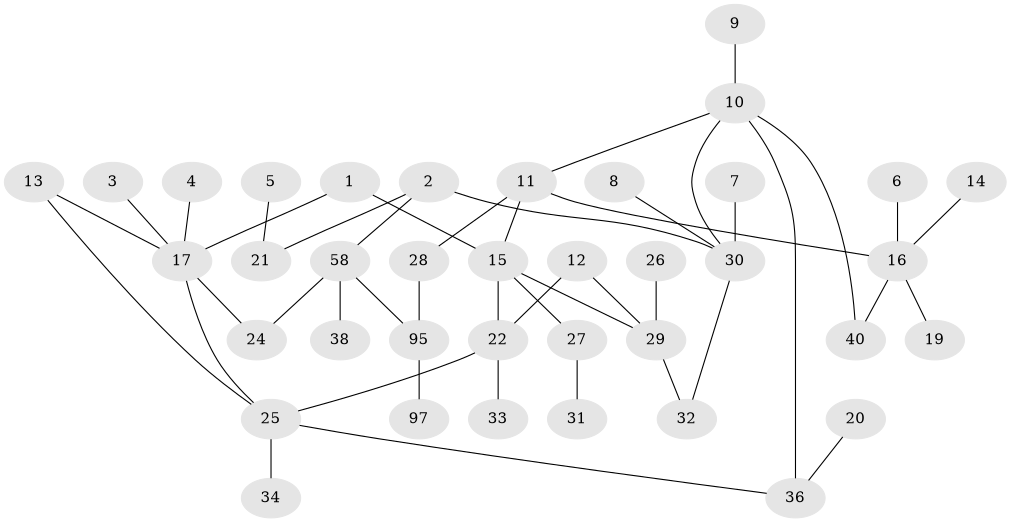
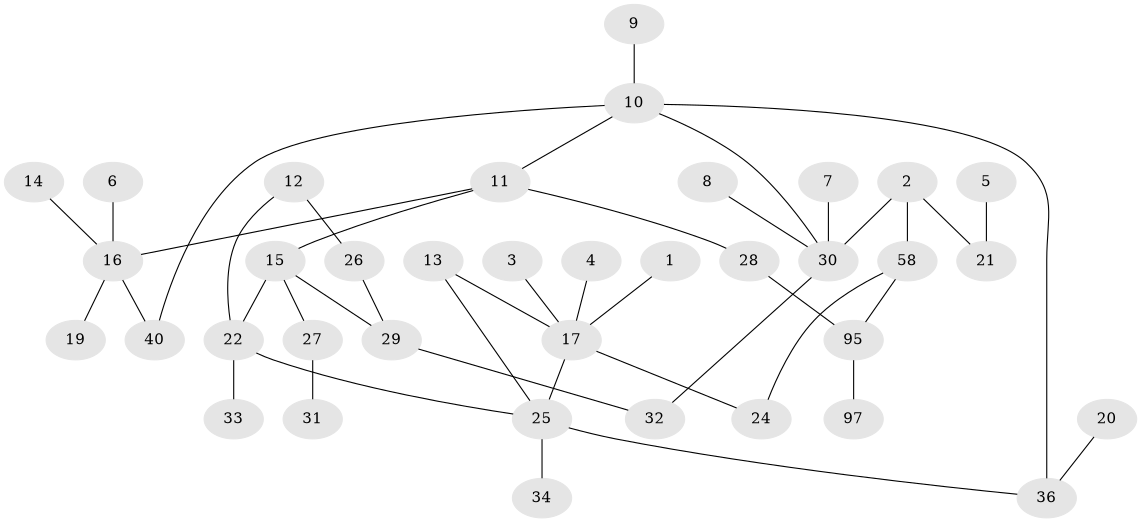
edge "1" -- "15": removed
edge "12" -- "29": now "12" -- "26"
node "38": removed
